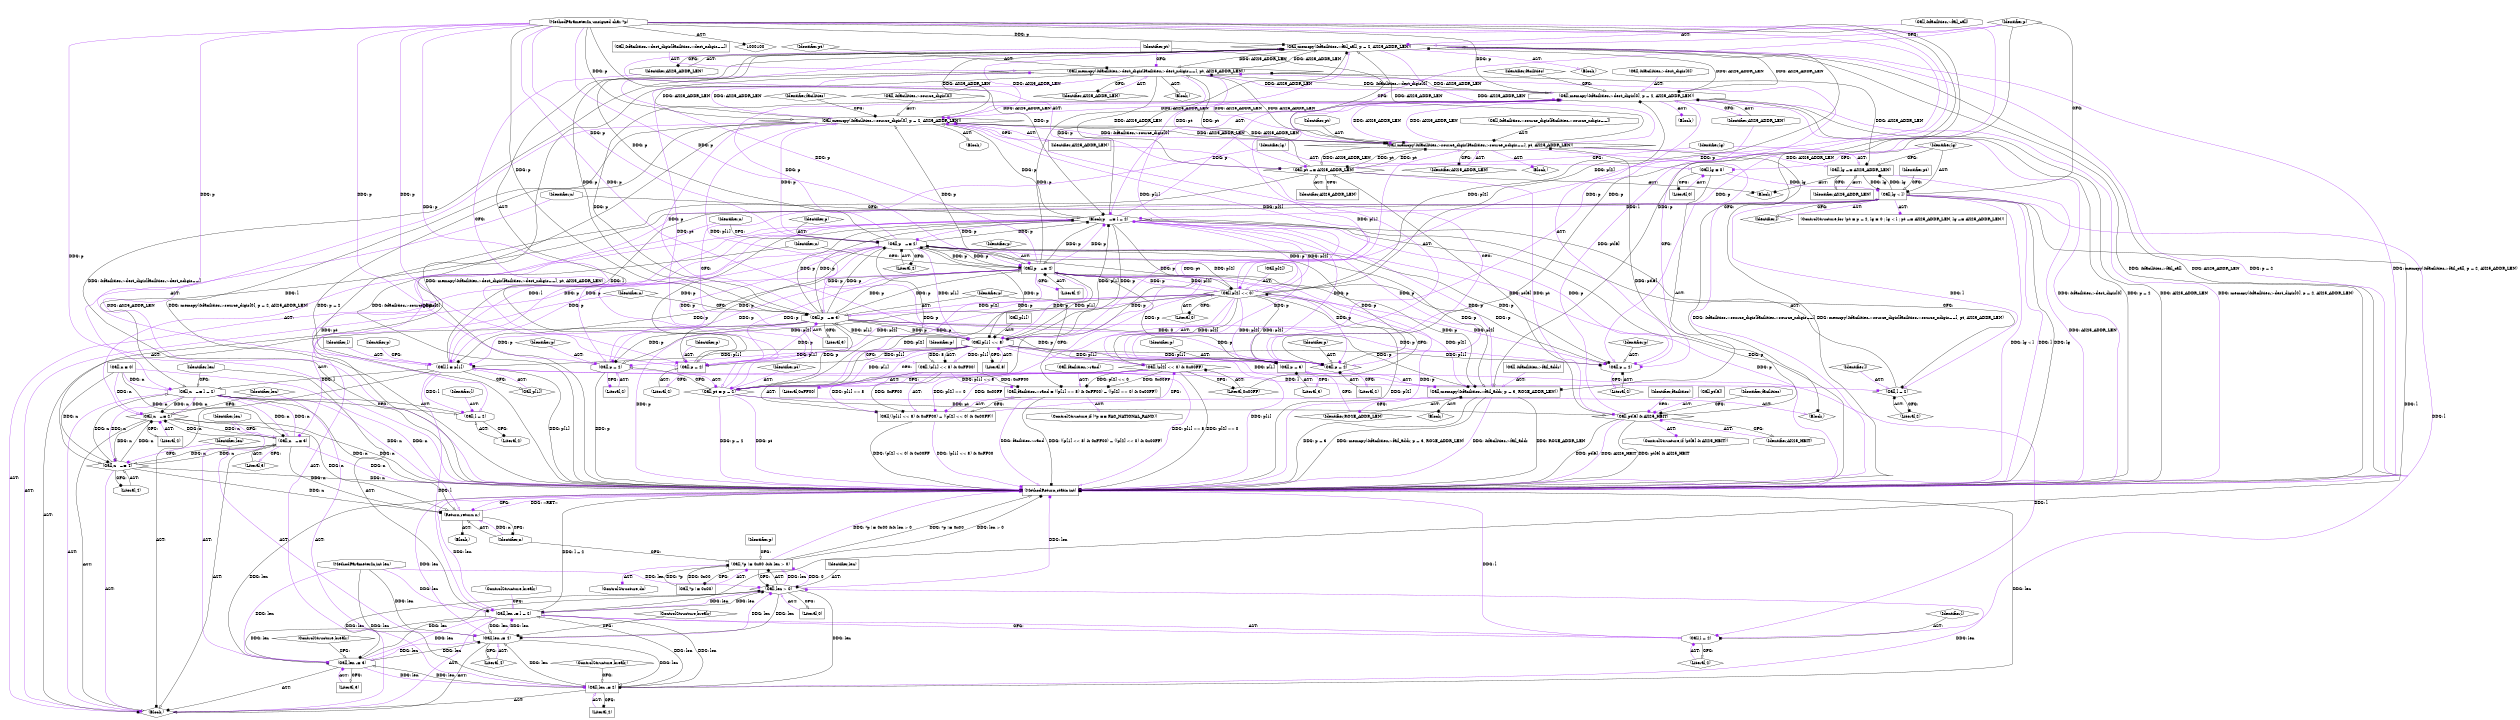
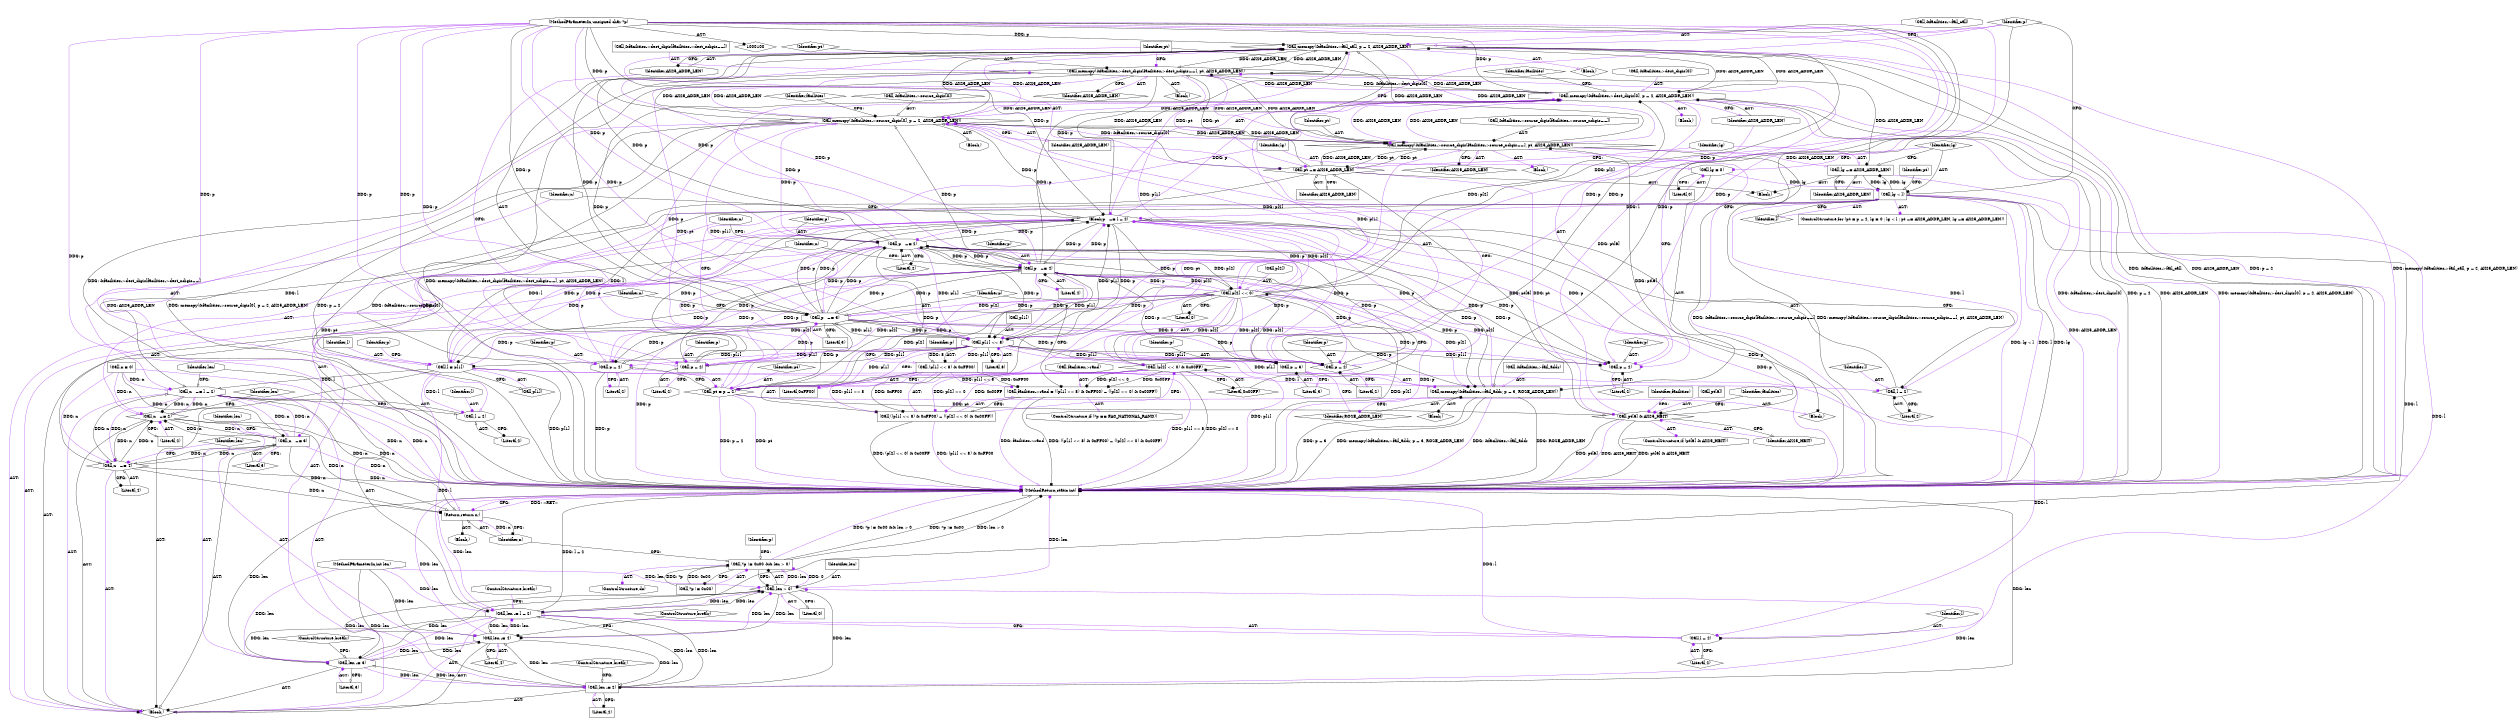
edge "(Call,p   += 3)" -> "(Call,l = p[1])": arrowhead box -> onormal
edge "(Call,n = 0)" -> "(Call,n   += 4)": color black -> purple
